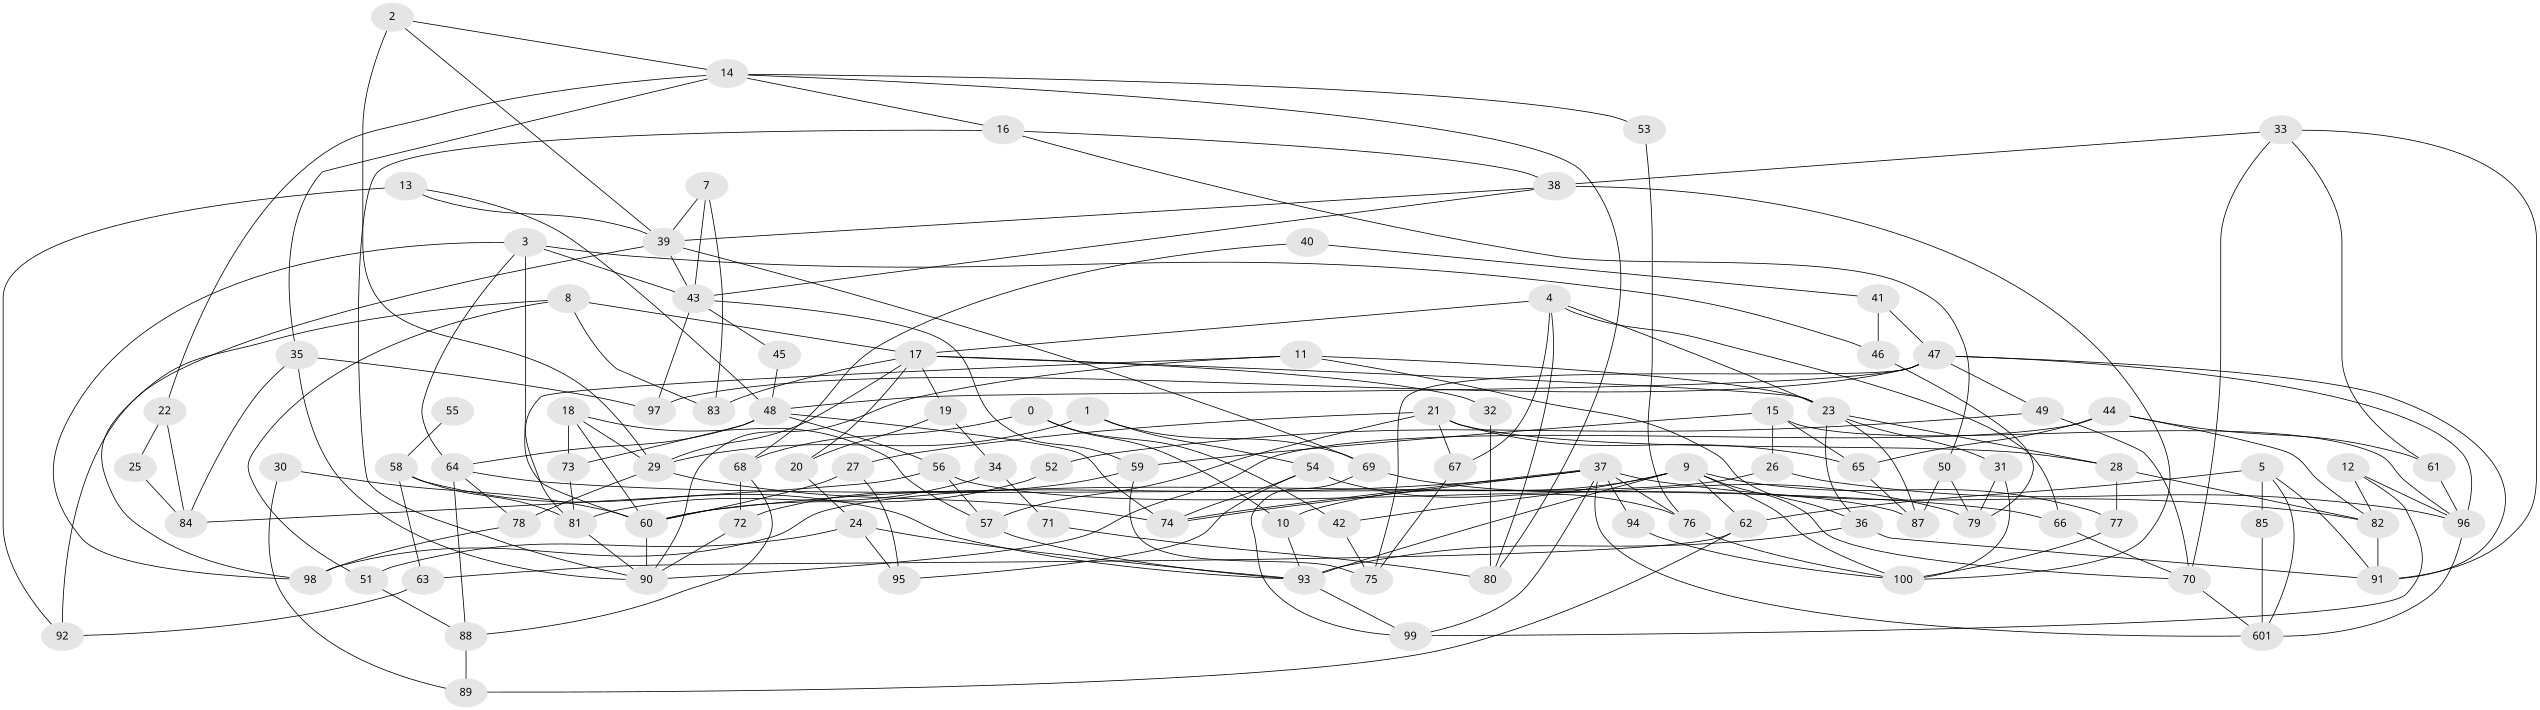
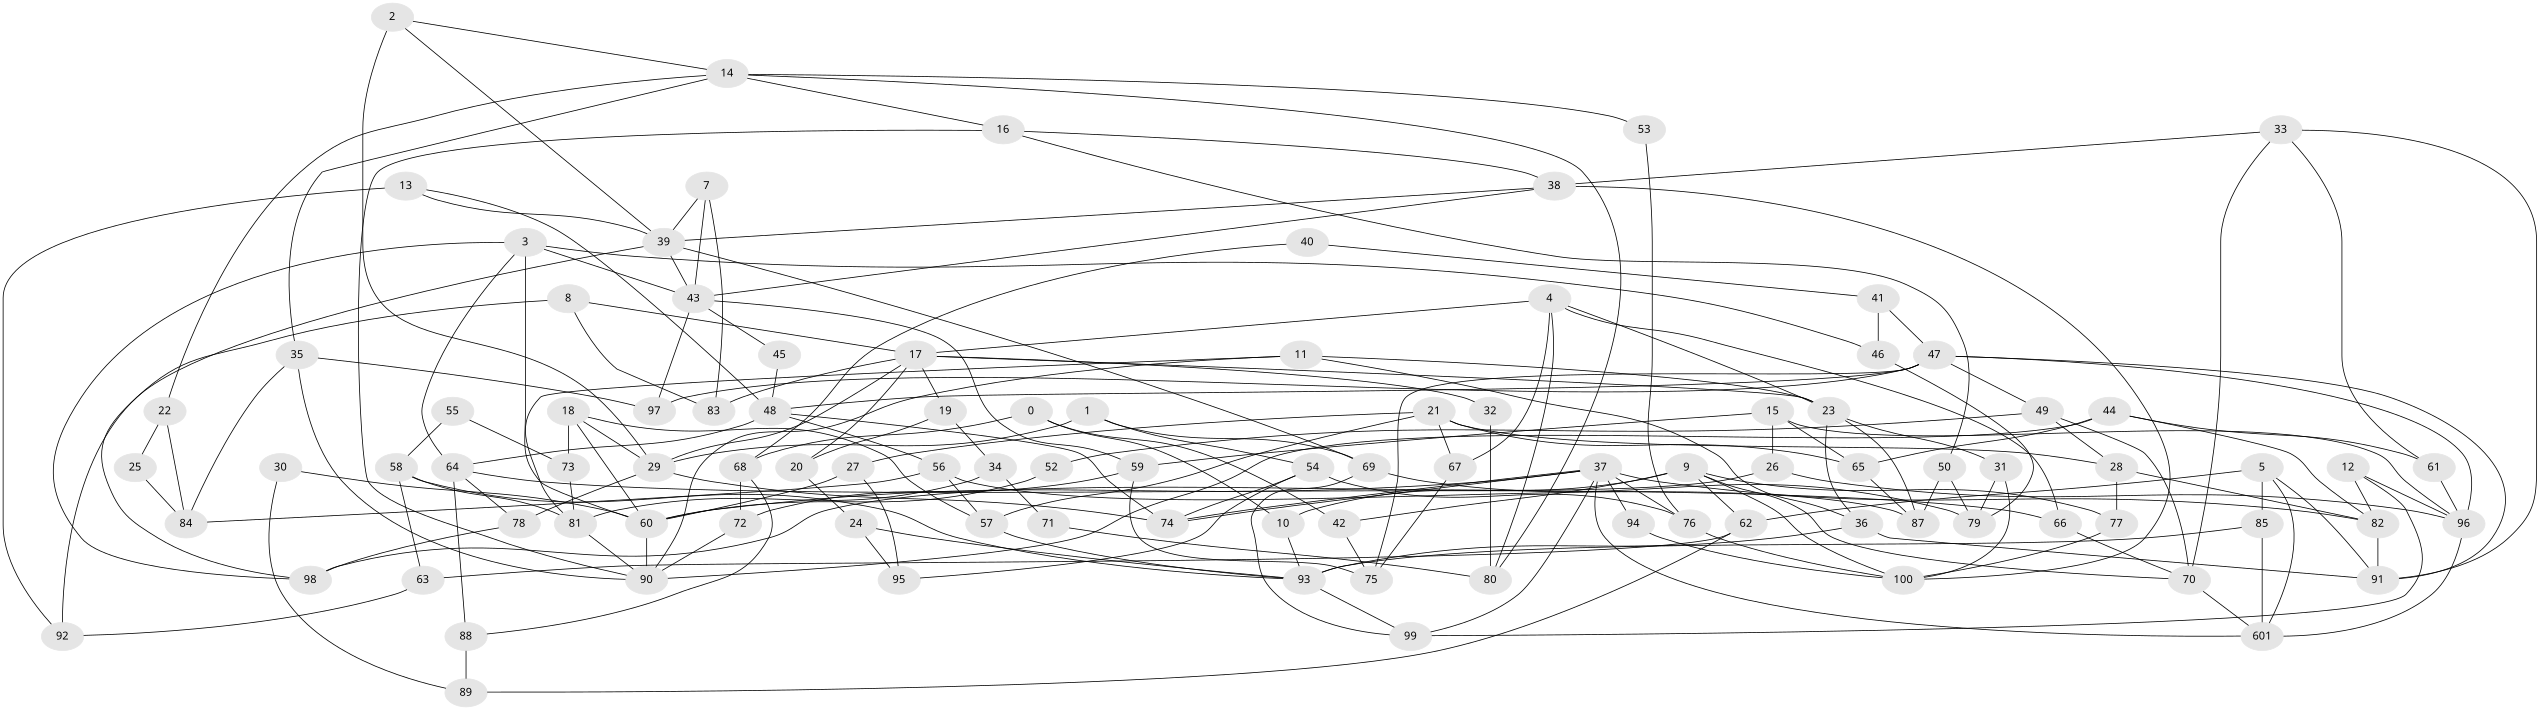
edge "48" -- "73": now "55" -- "73"
edge "23" -- "28": now "49" -- "28"
edge "9" -- "93": now "85" -- "93"
node "51": removed
